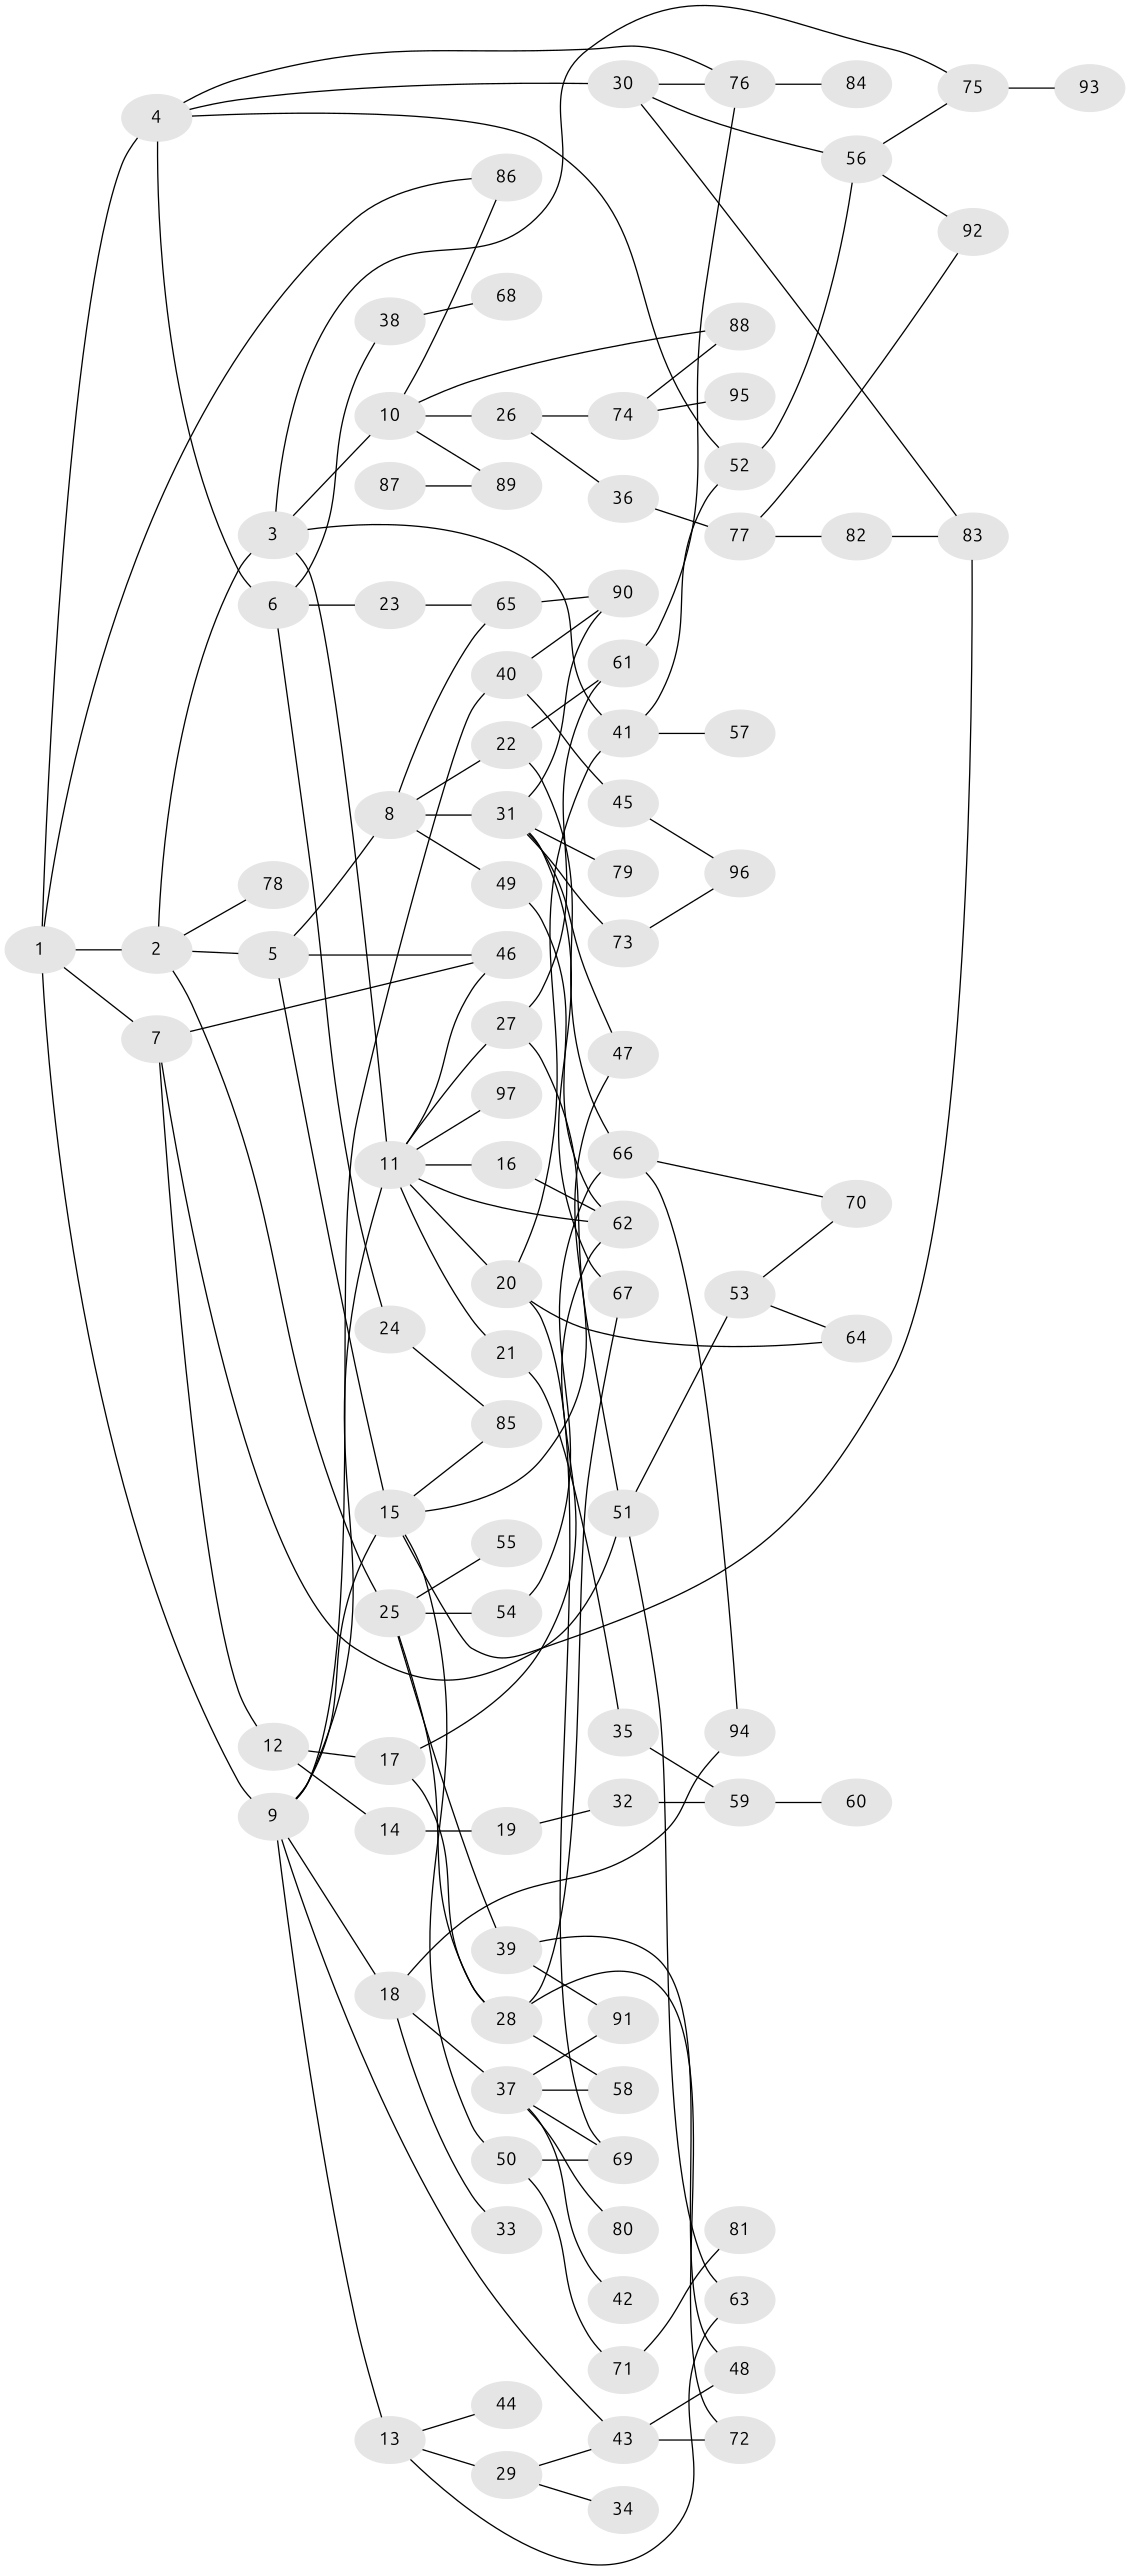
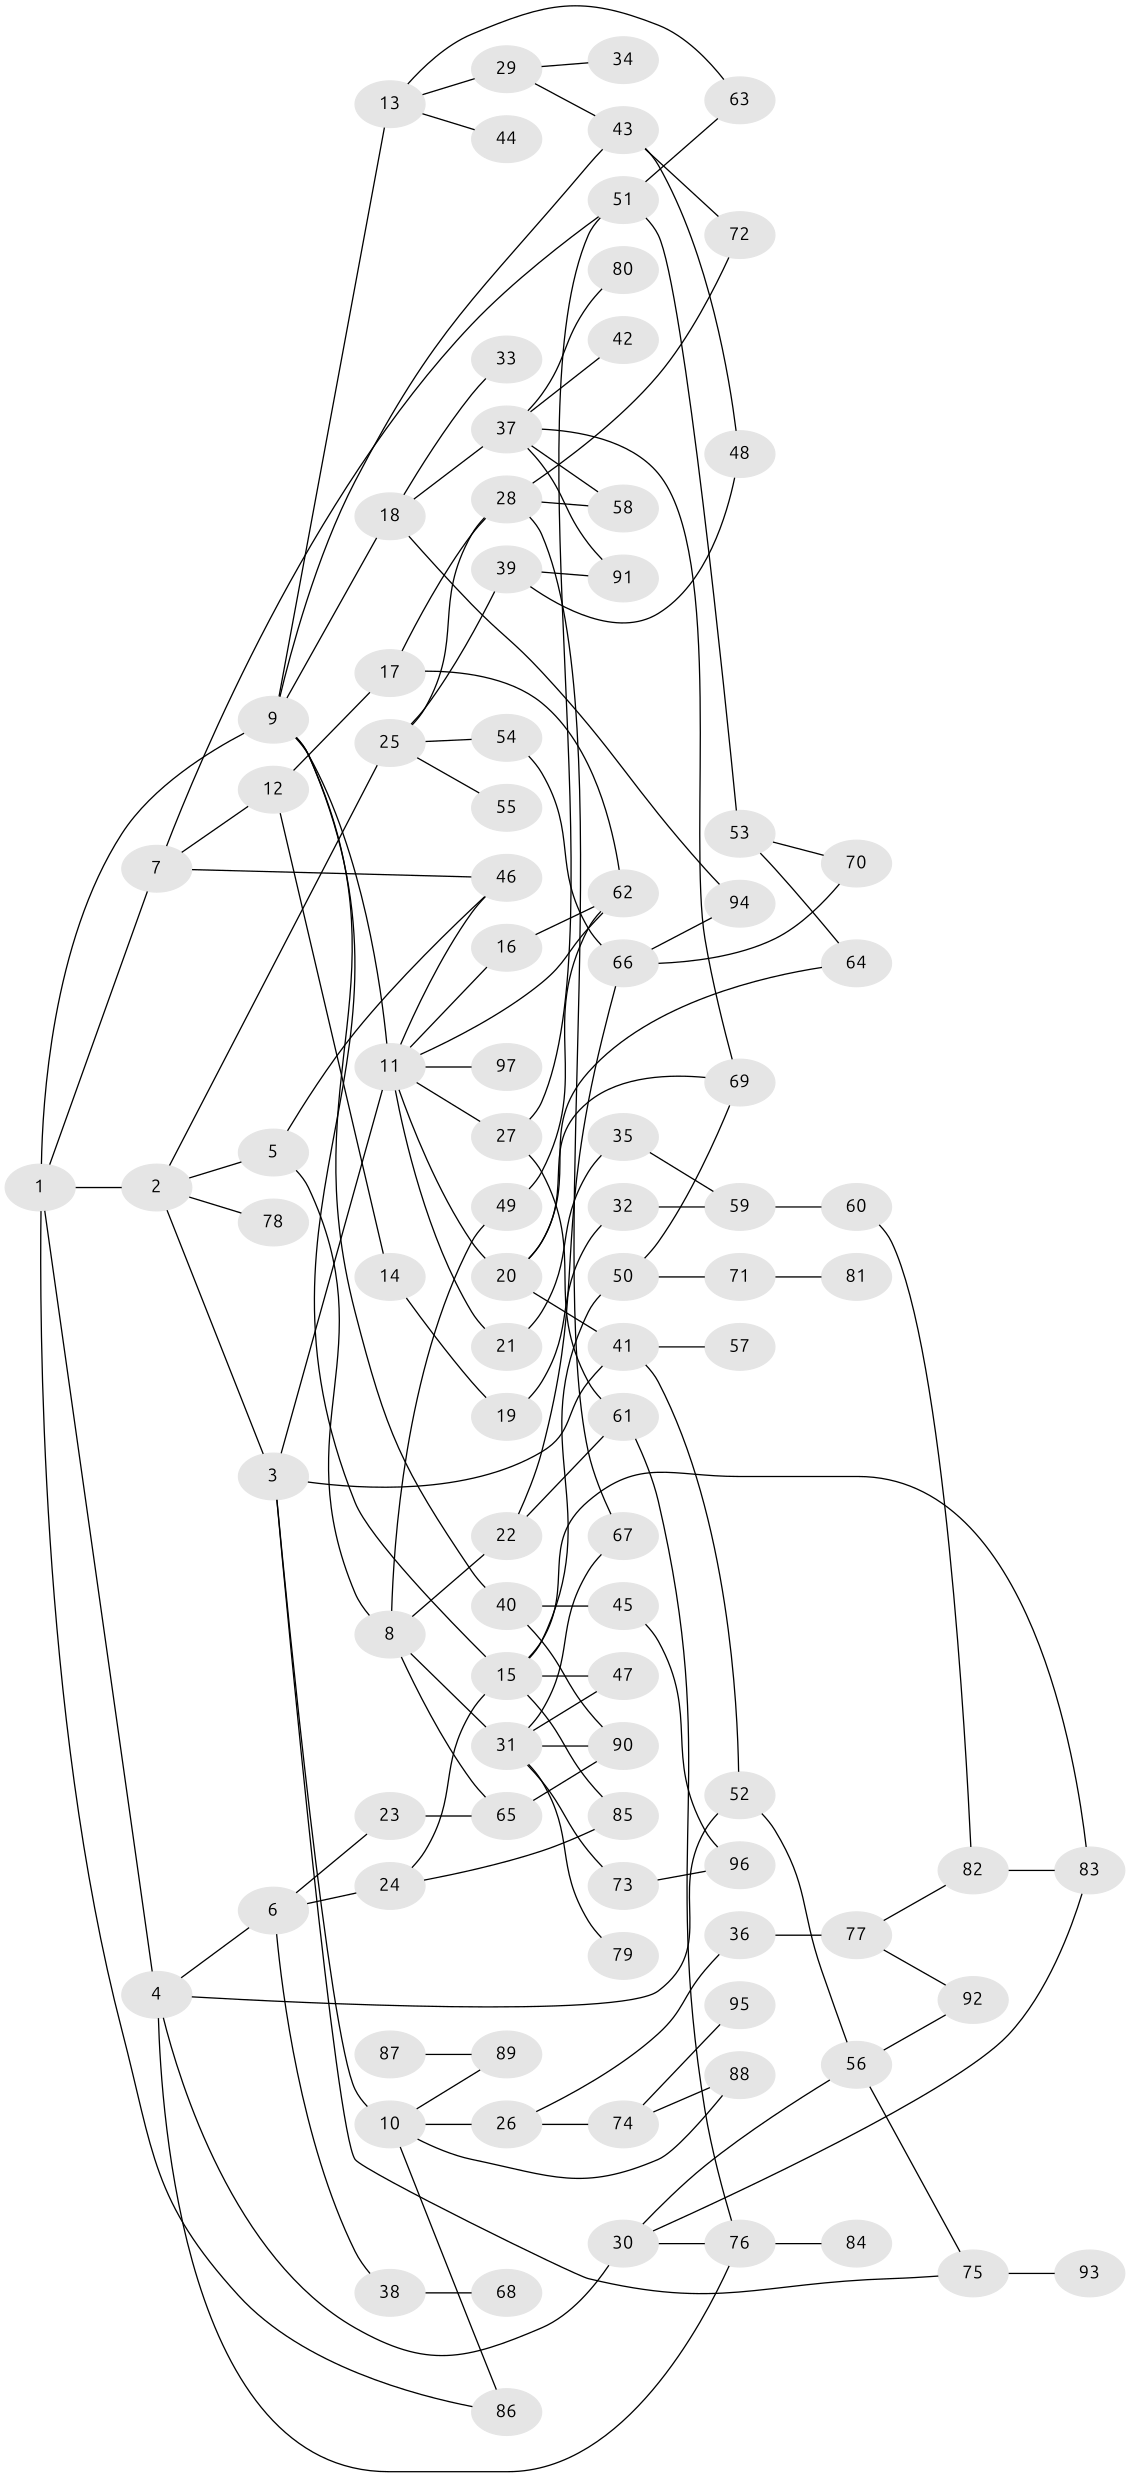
edge "5" -- "15": now "24" -- "15"
edge "60" -- "82": added
